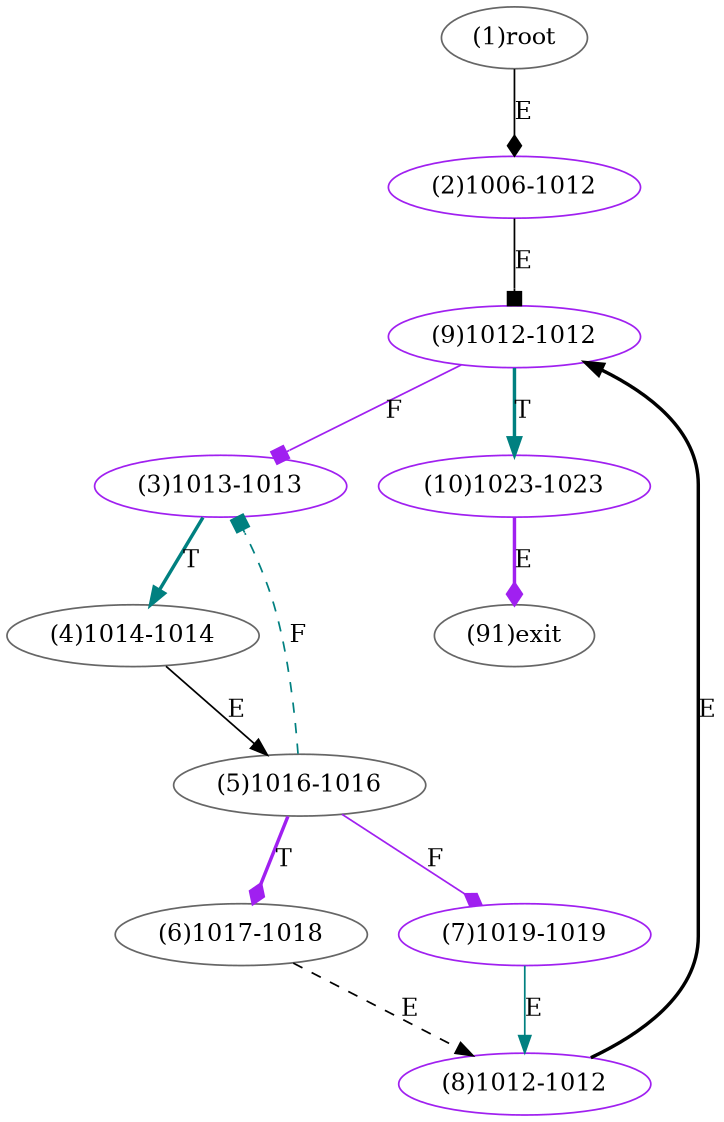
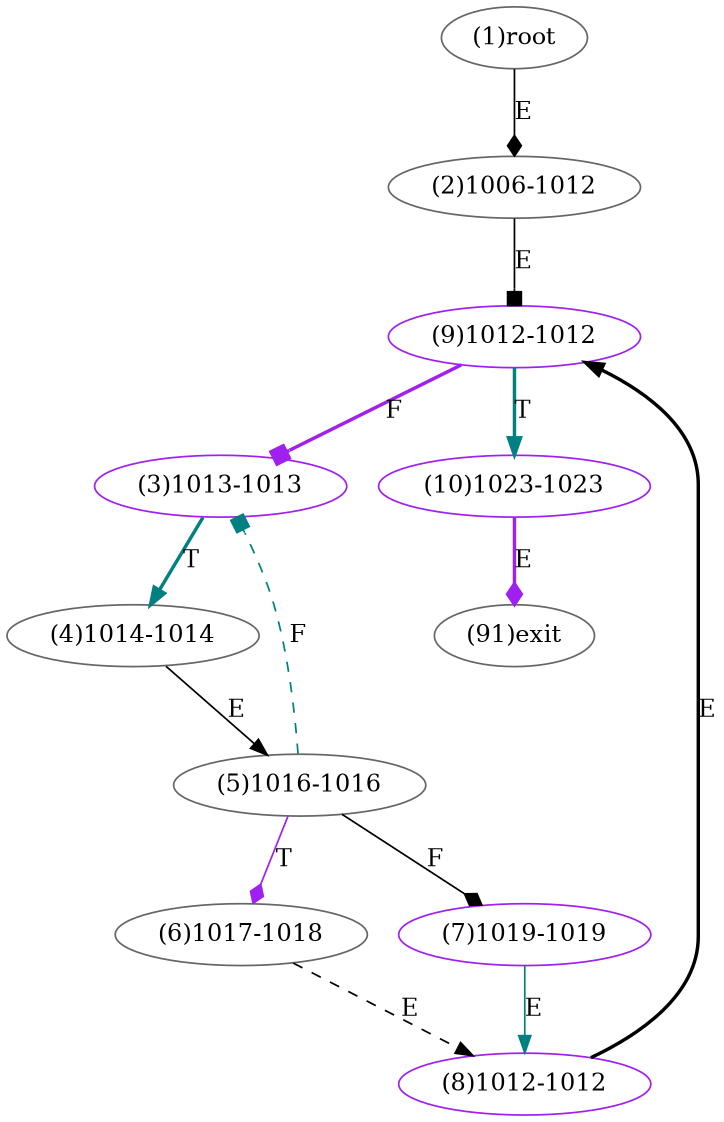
node "(2)1006-1012": color purple -> gray40
edge "(9)1012-1012" -> "(3)1013-1013": style solid -> bold
edge "(5)1016-1016" -> "(6)1017-1018": style bold -> solid
edge "(5)1016-1016" -> "(7)1019-1019": color purple -> black
